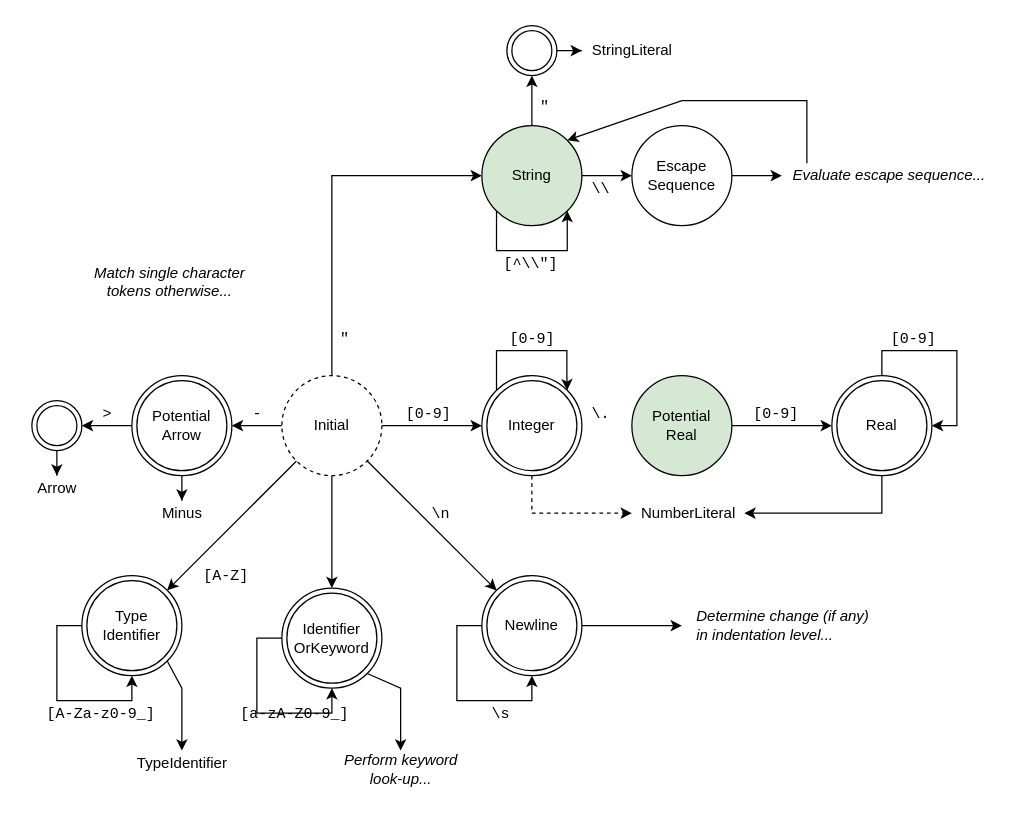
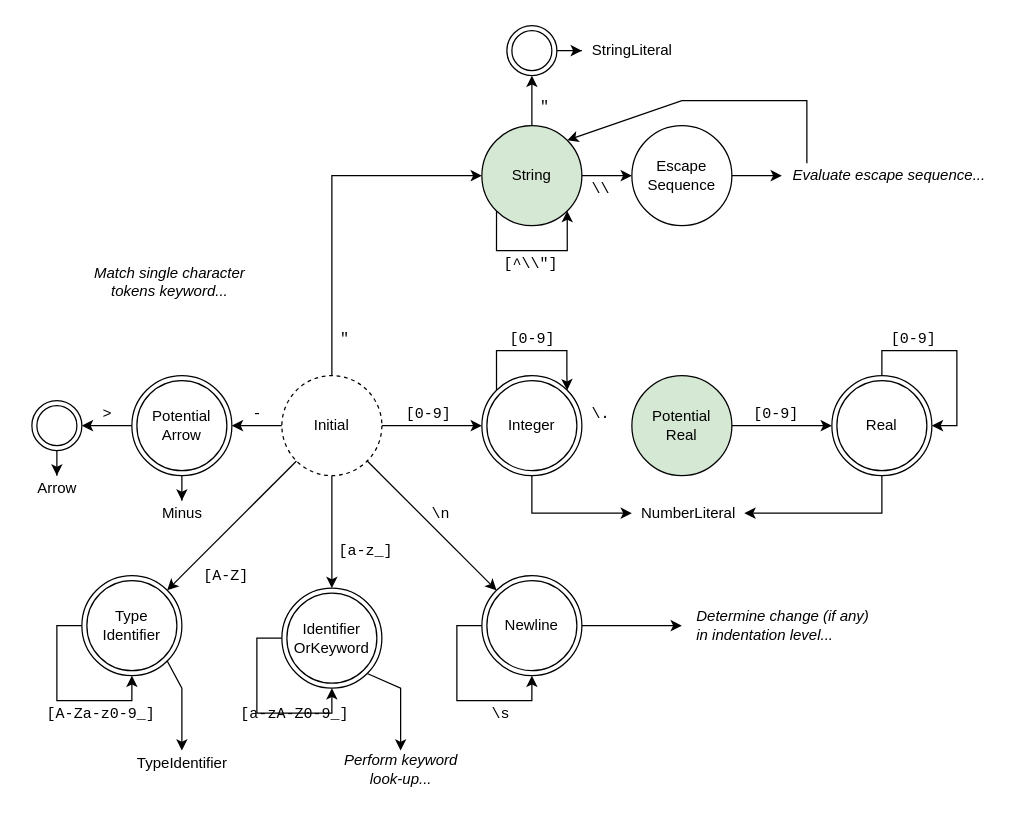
node "Match single character tokens otherwise...": label "Match single character tokens otherwise..." -> "Match single character tokens keyword..."
edge "Integer" -> "NumberLiteral": style dashed -> solid
node "[a-z_]": added
